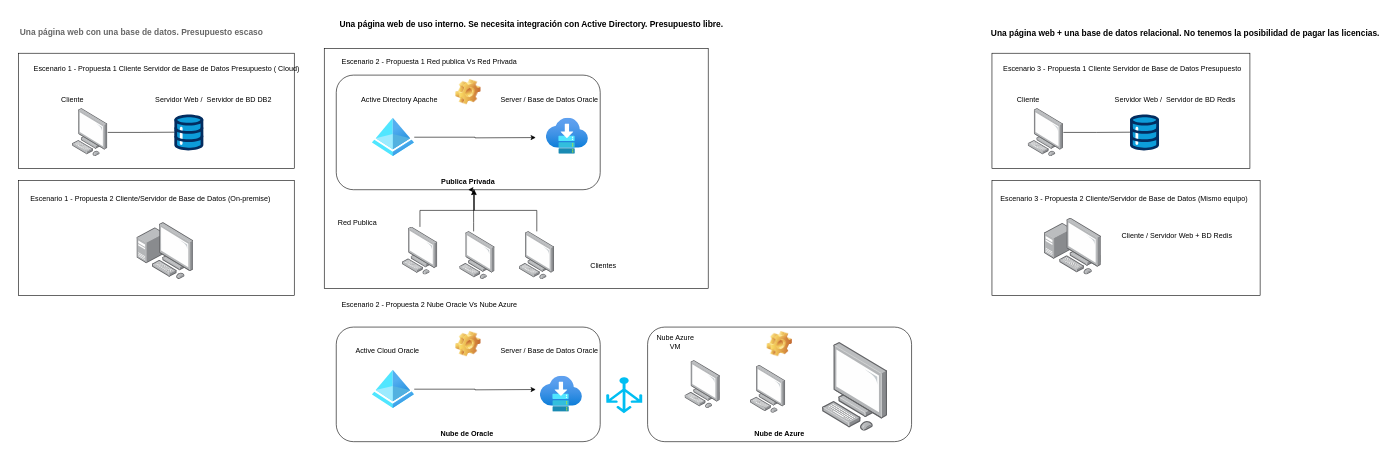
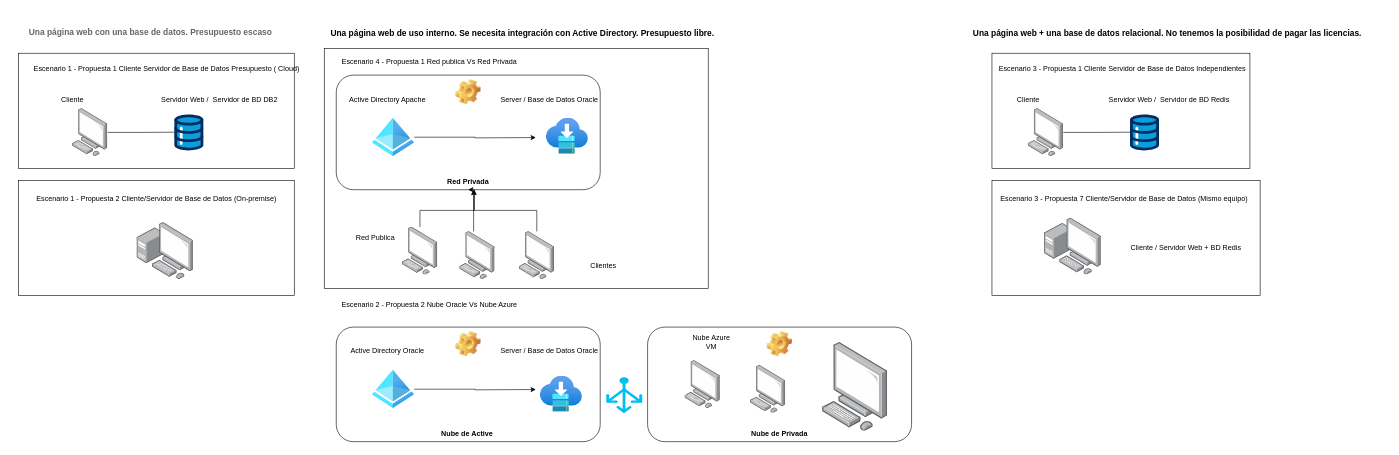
node "Una página web de uso interno. Se necesita integración con Active Directory. Presupuesto libre.": moved (531, 24) -> (522, 33)
node "Una página web + una base de datos relacional. No tenemos la posibilidad de pagar las licencias.": moved (1185, 27) -> (1167, 27)
node "Una página web con una base de datos. Presupuesto escaso": moved (141, 30) -> (150, 30)
node "Escenario 2 - Propuesta 1 Red publica Vs Red Privada": label "Escenario 2 - Propuesta 1 Red publica Vs Red Privada" -> "Escenario 4 - Propuesta 1 Red publica Vs Red Privada"
node "Escenario 3 - Propuesta 1 Cliente Servidor de Base de Datos Presupuesto": label "Escenario 3 - Propuesta 1 Cliente Servidor de Base de Datos Presupuesto" -> "Escenario 3 - Propuesta 1 Cliente Servidor de Base de Datos Independientes"
node "Servidor Web / Servidor de BD DB2": moved (213, 99) -> (219, 99)
node "Active Directory Apache": moved (399, 99) -> (387, 99)
node "Servidor Web / Servidor de BD Redis": moved (1175, 99) -> (1169, 99)
node "Publica Privada": label "Publica Privada" -> "Red Privada"
node "Escenario 3 - Propuesta 2 Cliente/Servidor de Base de Datos (Mismo equipo)": label "Escenario 3 - Propuesta 2 Cliente/Servidor de Base de Datos (Mismo equipo)" -> "Escenario 3 - Propuesta 7 Cliente/Servidor de Base de Datos (Mismo equipo)"
node "Escenario 1 - Propuesta 2 Cliente/Servidor de Base de Datos (On-premise)": moved (150, 199) -> (156, 199)
node "Red Publica": moved (357, 223) -> (375, 238)
node "Cliente / Servidor Web + BD Redis": moved (1177, 236) -> (1186, 248)
node "Nube Azure VM": moved (675, 342) -> (711, 342)
node "Active Cloud Oracle": label "Active Cloud Oracle" -> "Active Directory Oracle"
node "Nube de Oracle": label "Nube de Oracle" -> "Nube de Active"
node "Nube de Azure": label "Nube de Azure" -> "Nube de Privada"
